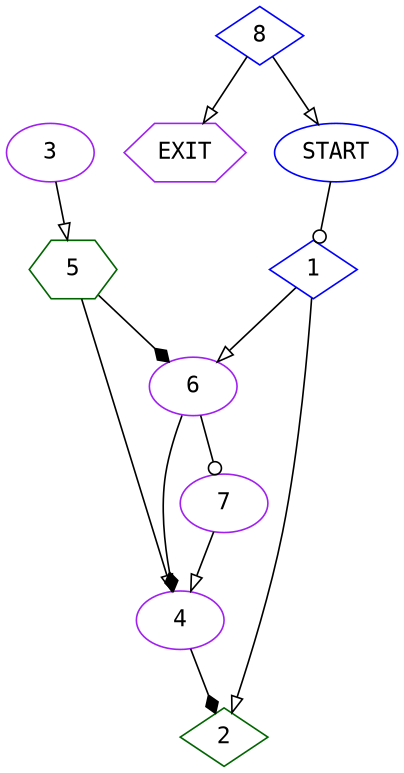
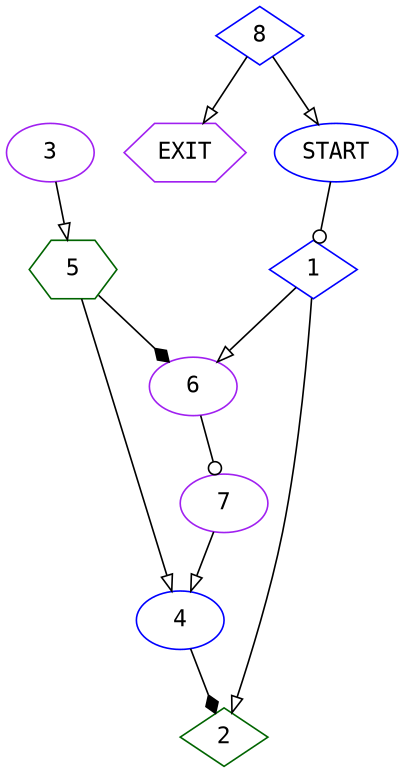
edge "6" -> "4": removed
node "4": color purple -> blue
